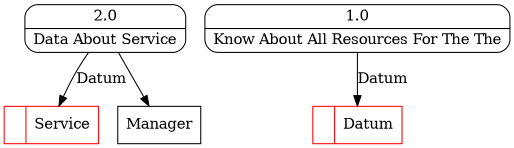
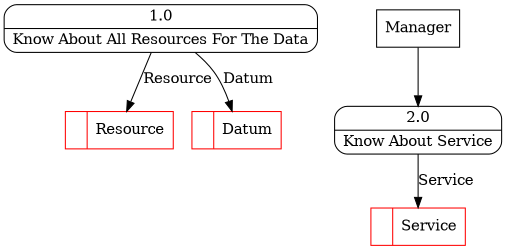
node "2.0": text "Data About Service" -> "Know About Service"
node "1.0": text "Know About All Resources For The The" -> "Know About All Resources For The Data"
edge "2.0" -> "Manager": reversed
edge "2.0" -> "Service": label "Datum" -> "Service"
node "Resource": added
